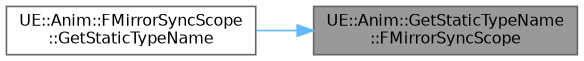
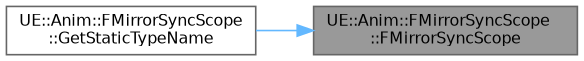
node "UE::Anim::GetStaticTypeName ::FMirrorSyncScope": label "UE::Anim::GetStaticTypeName ::FMirrorSyncScope" -> "UE::Anim::FMirrorSyncScope ::FMirrorSyncScope"
